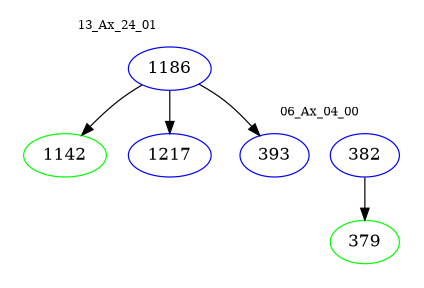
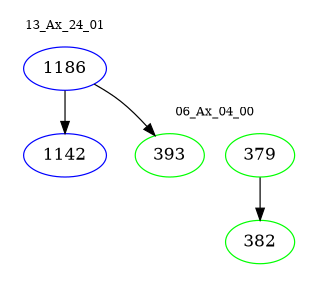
node "1142": color green -> blue
node "1217": removed
node "393": color blue -> green
node "382": color blue -> green
edge "382" -> "379": reversed
